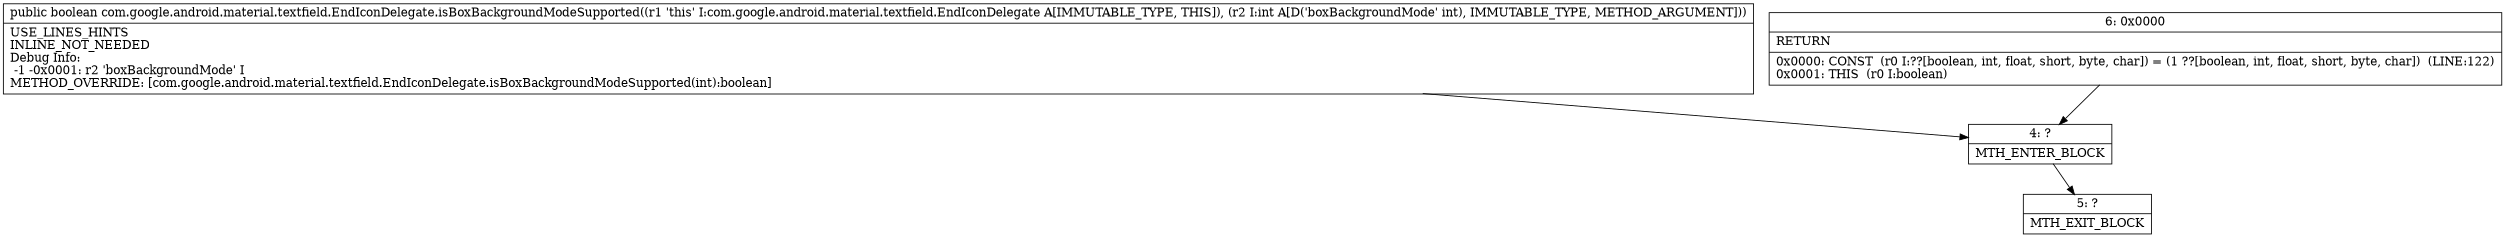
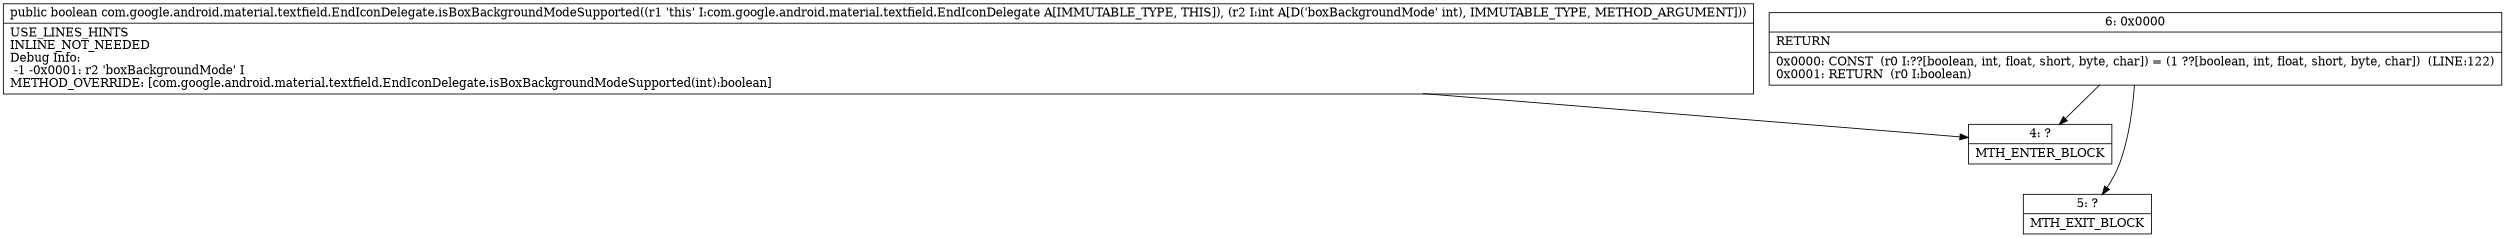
node "6: 0x0000": text "0x0001: THIS  (r0 I:boolean)" -> "0x0001: RETURN  (r0 I:boolean)"
edge "4: ?" -> "5: ?": now "6: 0x0000" -> "5: ?"
